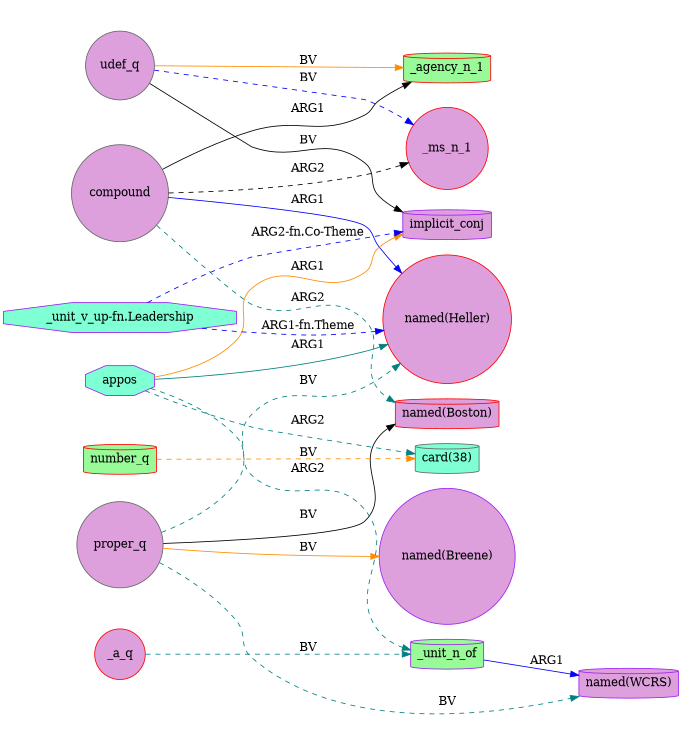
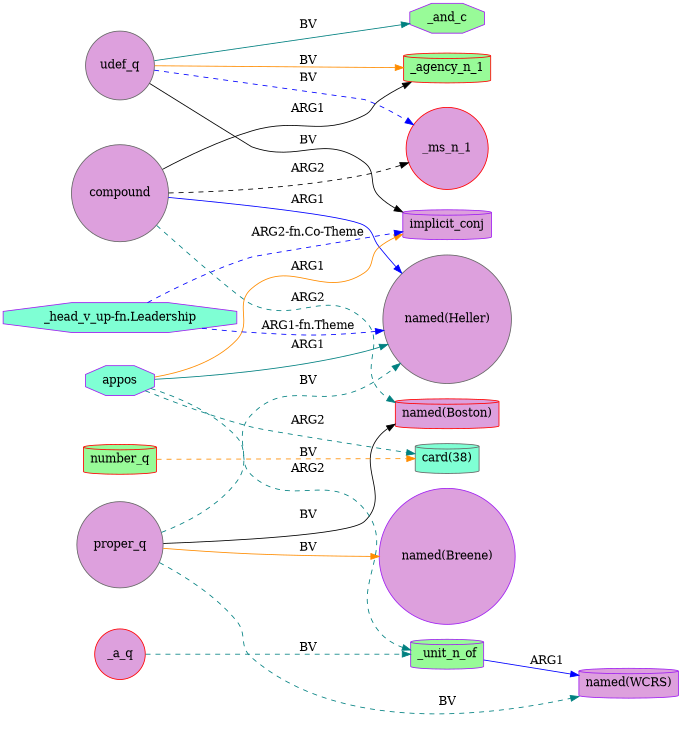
node "_and_c": added
node "_unit_v_up-fn.Leadership": label "_unit_v_up-fn.Leadership" -> "_head_v_up-fn.Leadership"
node "named(Heller)": color red -> gray40
